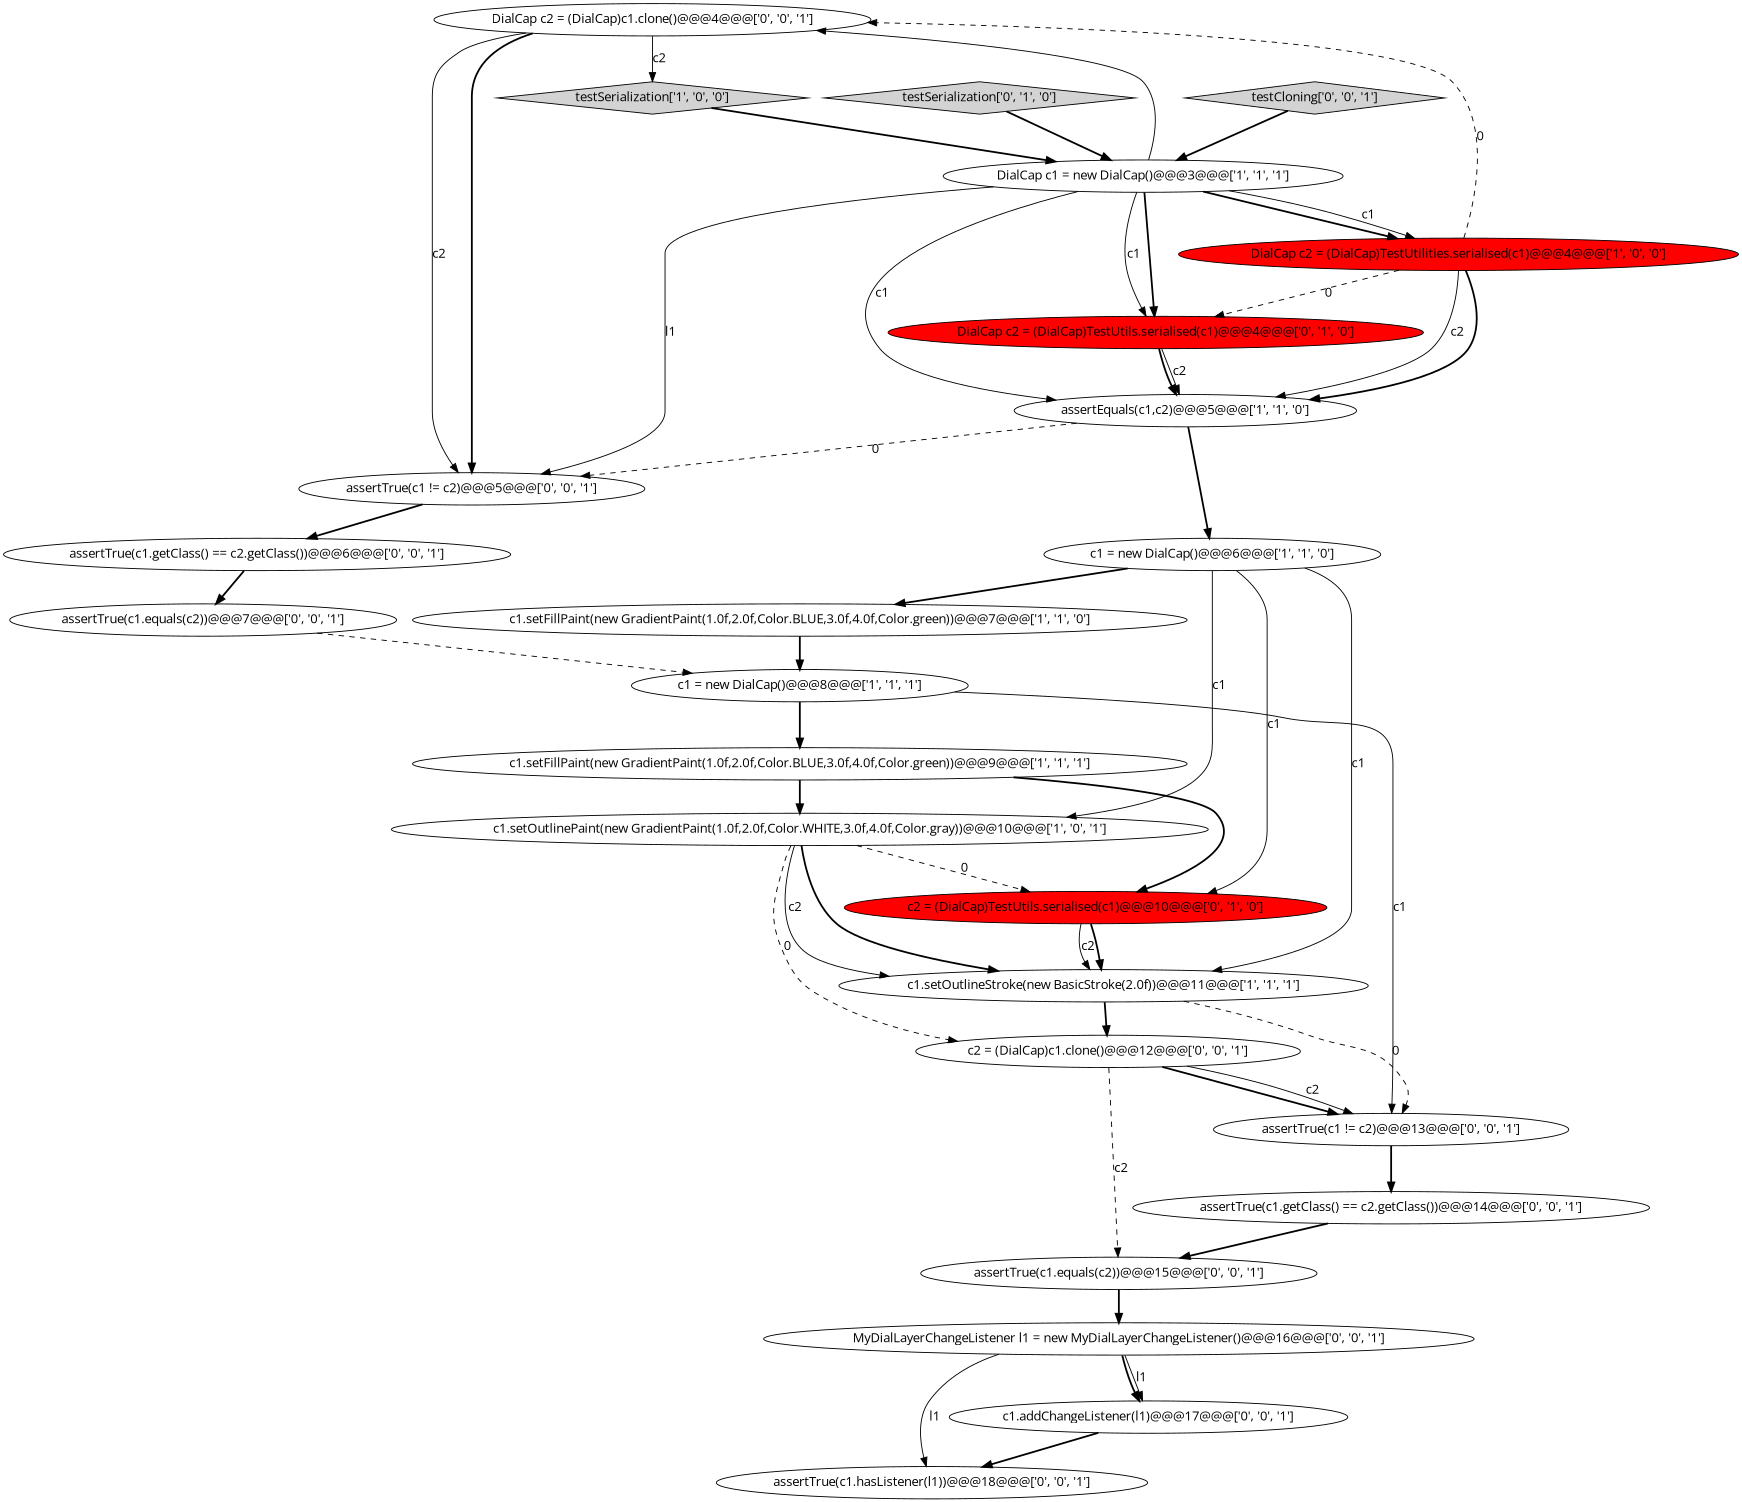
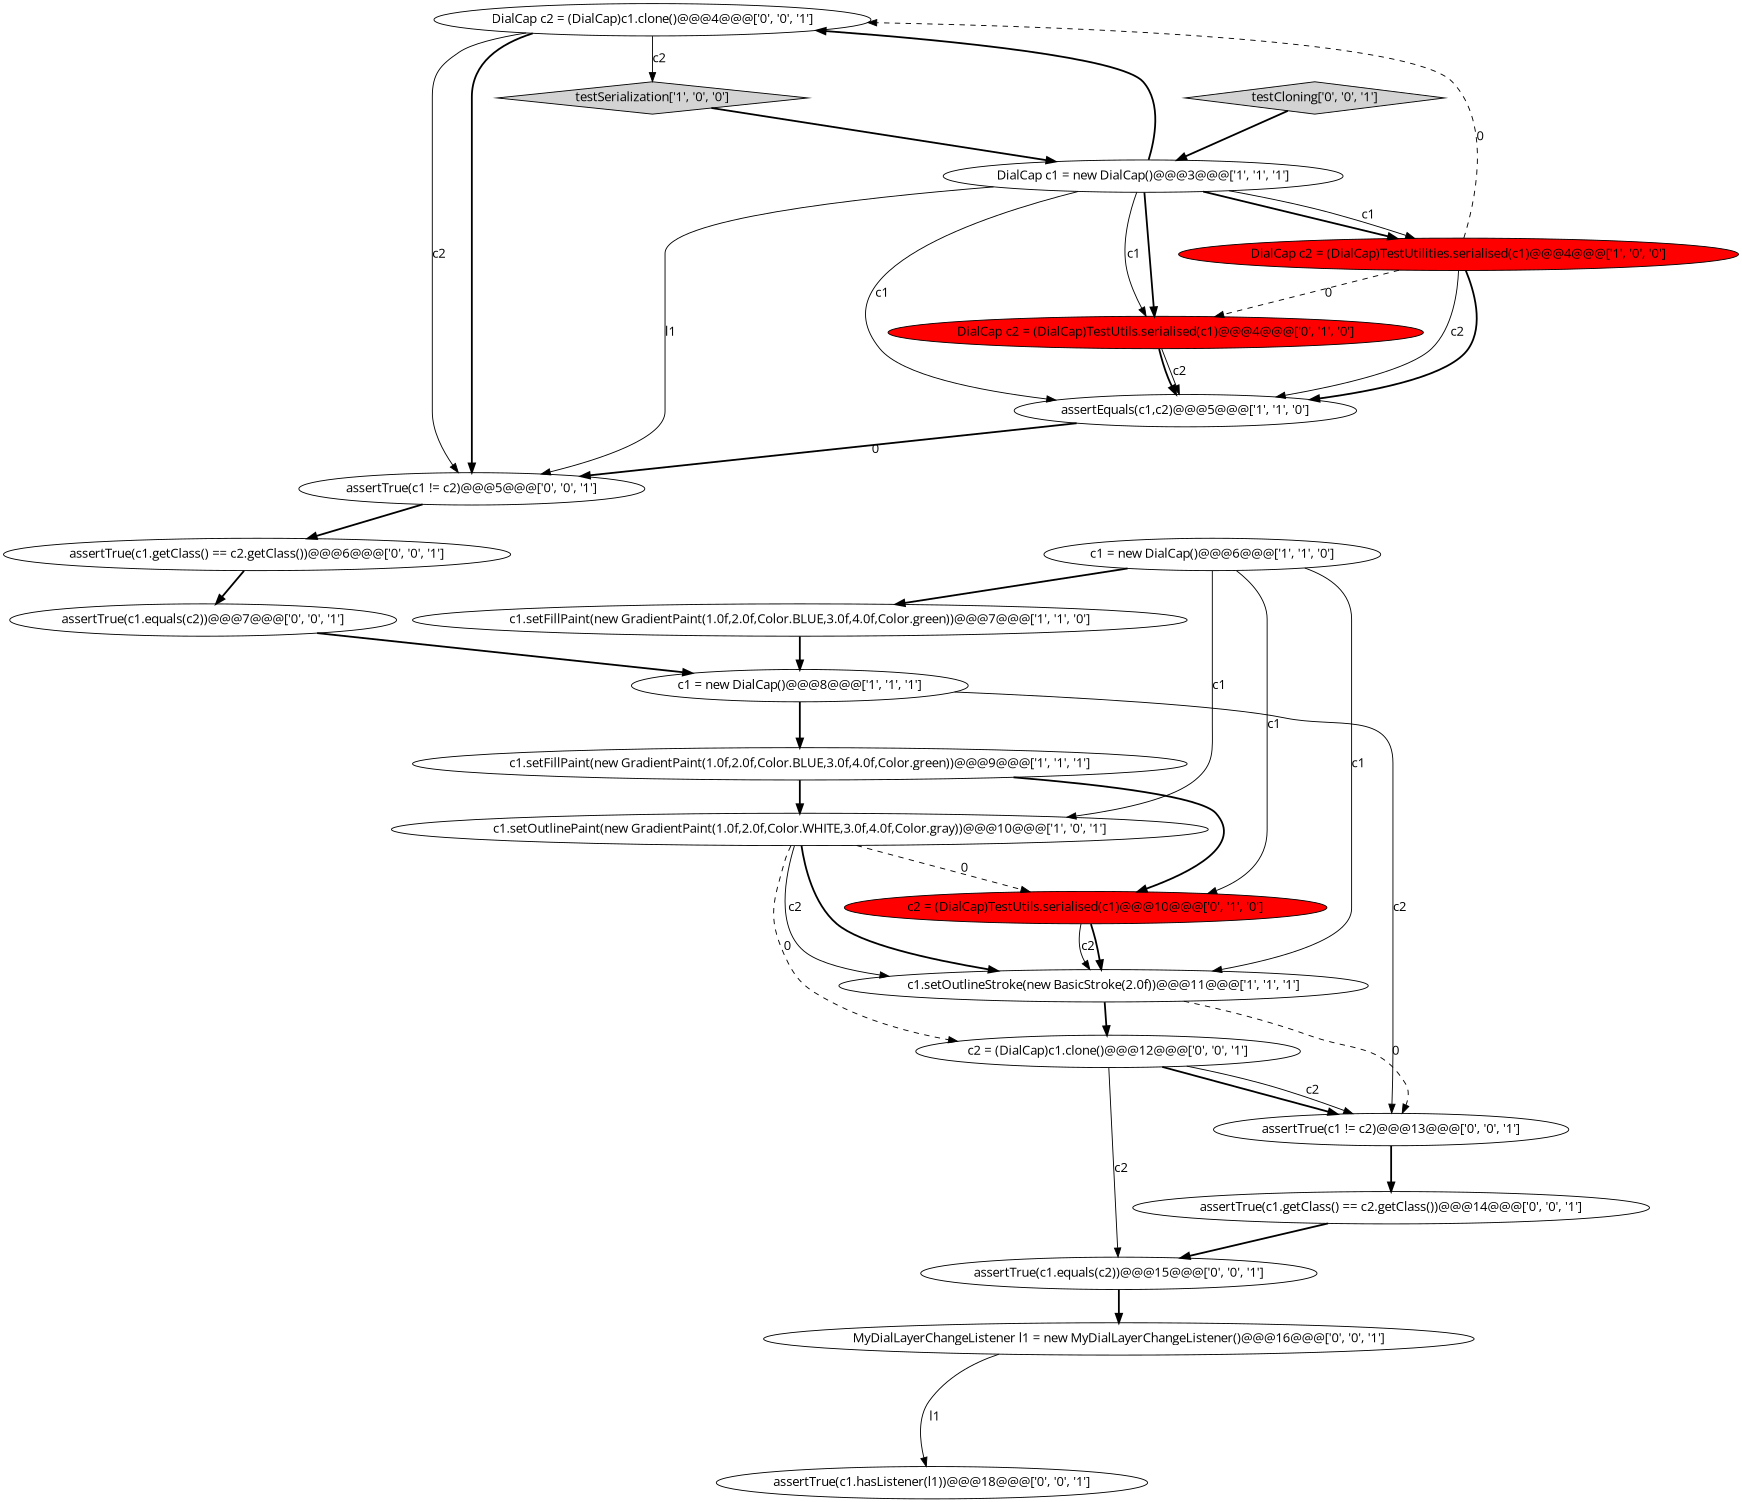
edge "DialCap c1 = new DialCap()@@@3@@@['1', '1', '1']" -> "DialCap c2 = (DialCap)c1.clone()@@@4@@@['0', '0', '1']": style solid -> bold
node "testSerialization['0', '1', '0']": removed
edge "assertEquals(c1,c2)@@@5@@@['1', '1', '0']" -> "assertTrue(c1 != c2)@@@5@@@['0', '0', '1']": style dashed -> bold
edge "assertEquals(c1,c2)@@@5@@@['1', '1', '0']" -> "c1 = new DialCap()@@@6@@@['1', '1', '0']": removed
edge "assertTrue(c1.equals(c2))@@@7@@@['0', '0', '1']" -> "c1 = new DialCap()@@@8@@@['1', '1', '1']": style dashed -> bold
edge "c1 = new DialCap()@@@8@@@['1', '1', '1']" -> "assertTrue(c1 != c2)@@@13@@@['0', '0', '1']": label "c1" -> "c2"
edge "c2 = (DialCap)c1.clone()@@@12@@@['0', '0', '1']" -> "assertTrue(c1.equals(c2))@@@15@@@['0', '0', '1']": style dashed -> solid
node "c1.addChangeListener(l1)@@@17@@@['0', '0', '1']": removed
